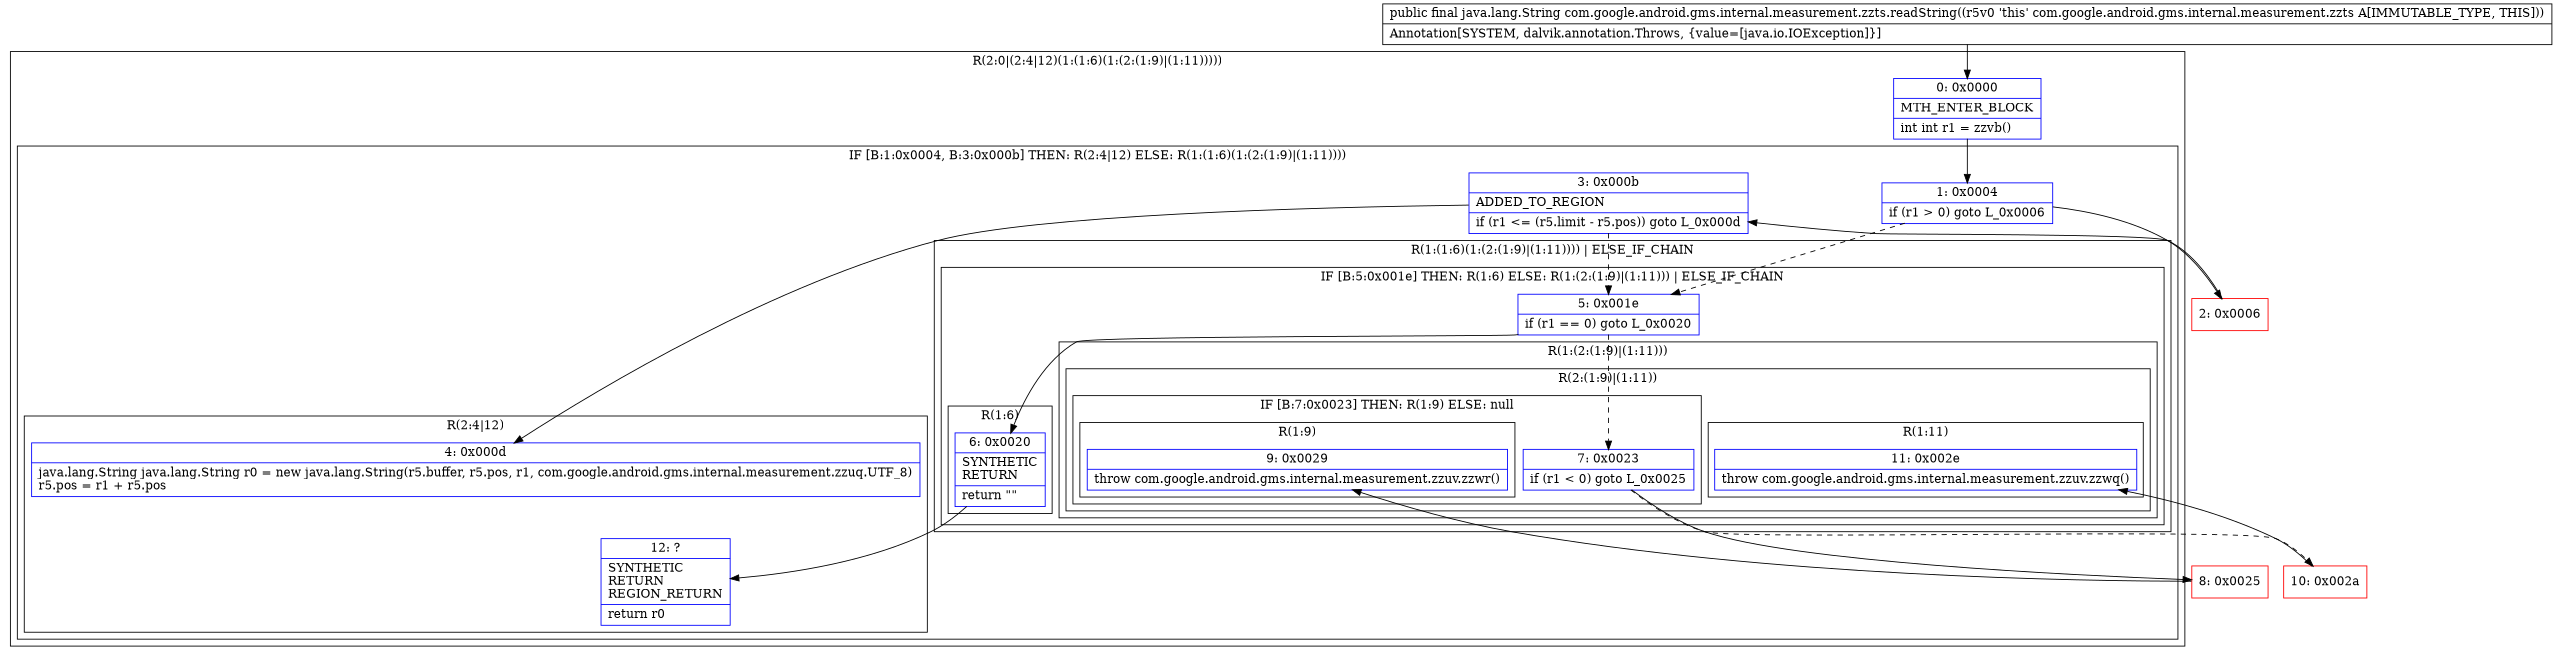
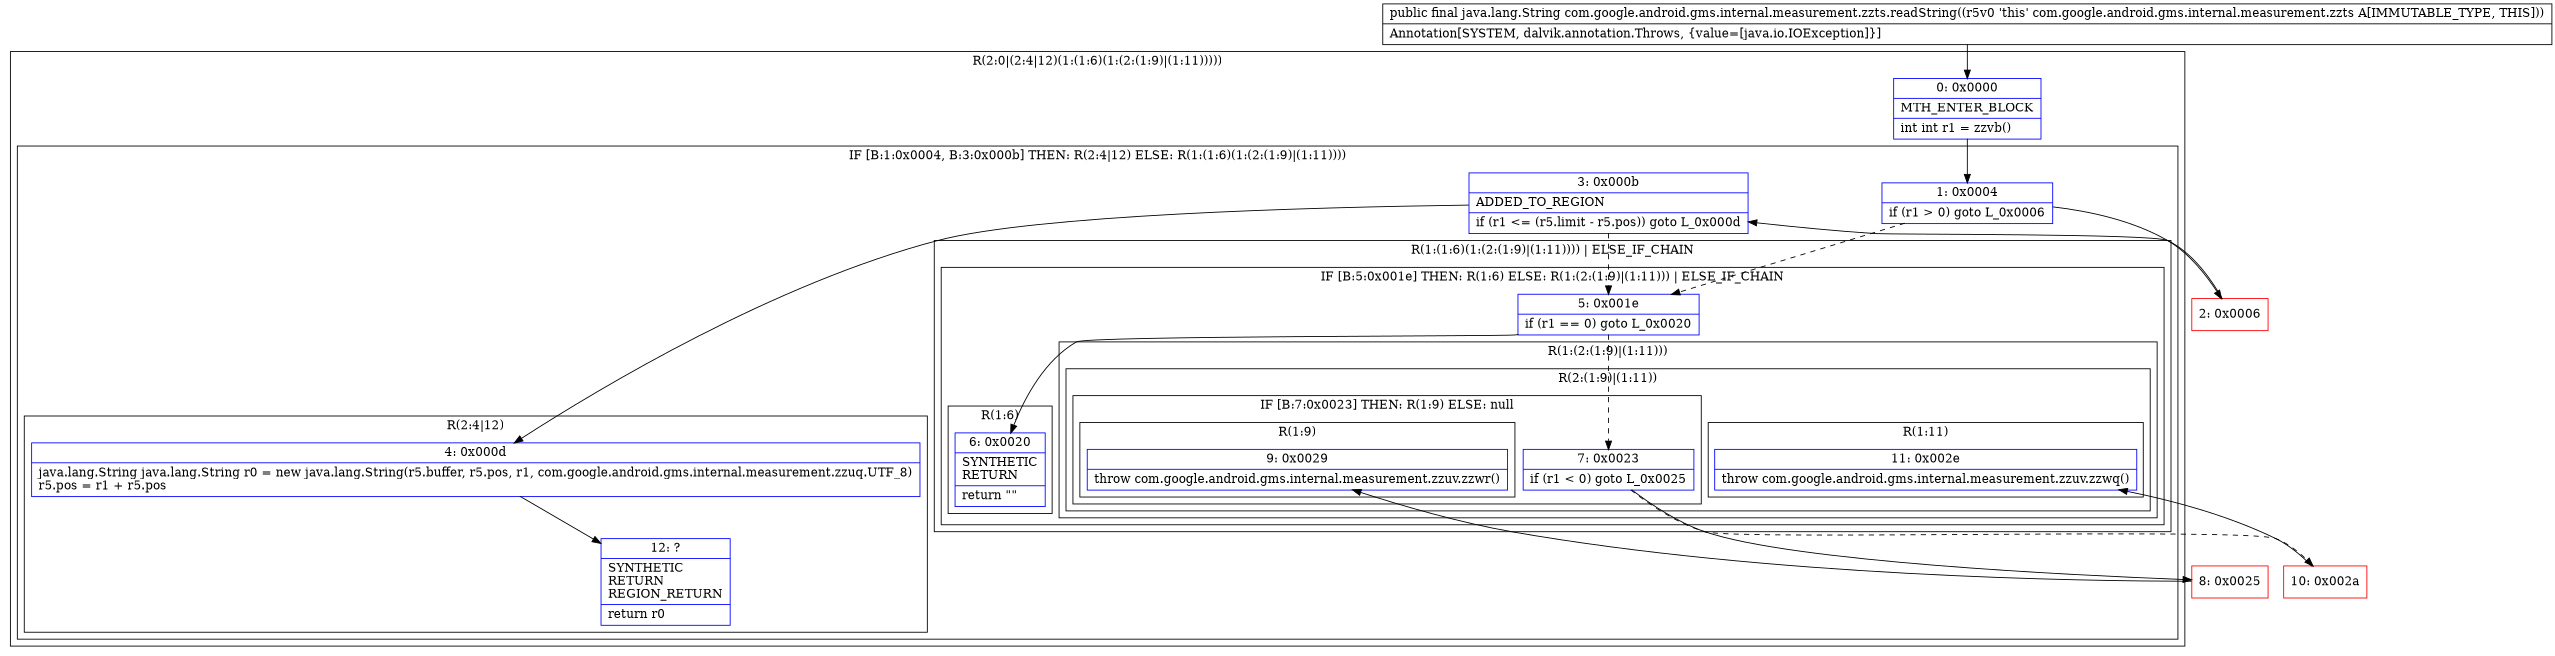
edge "6: 0x0020" -> "12: ?": now "4: 0x000d" -> "12: ?"
